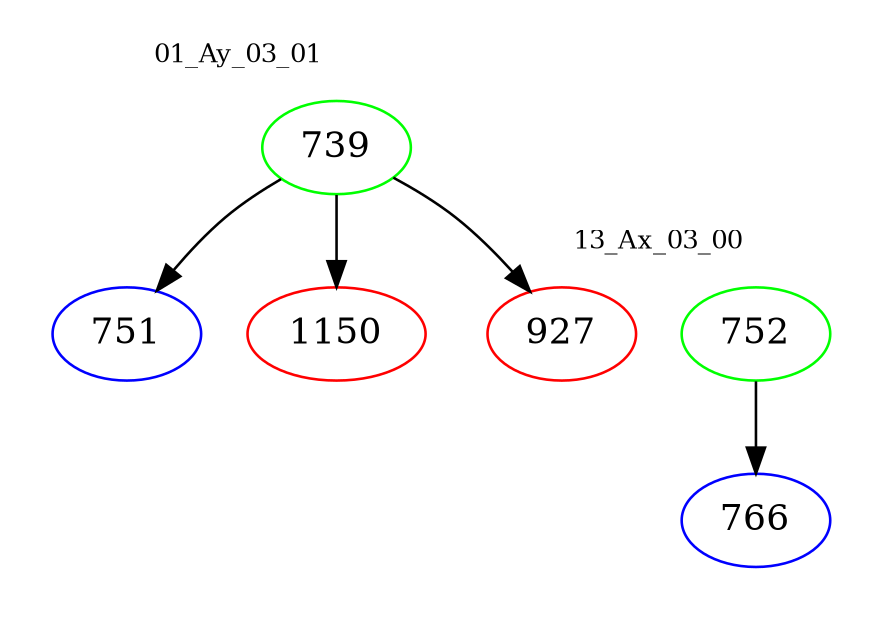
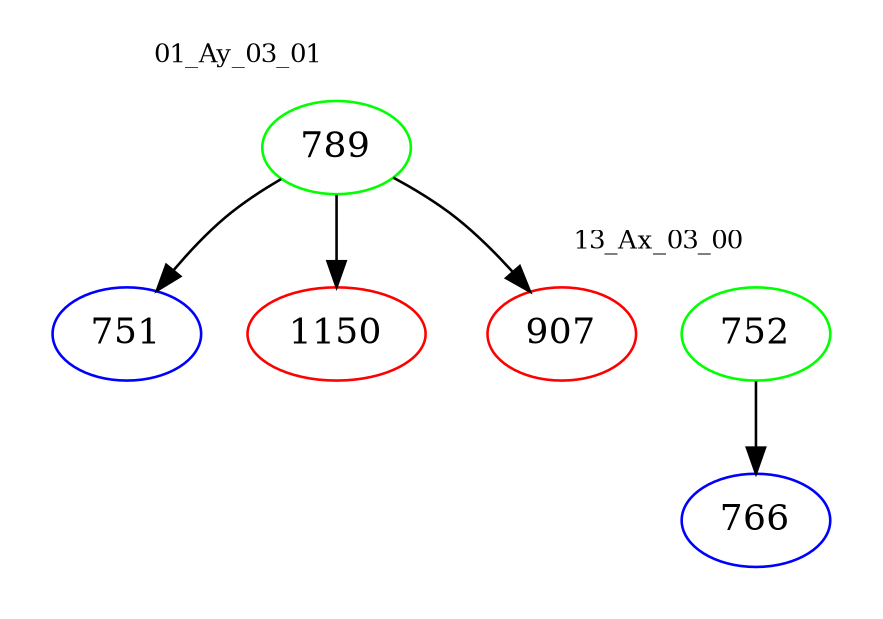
node "739": label "739" -> "789"
node "927": label "927" -> "907"
